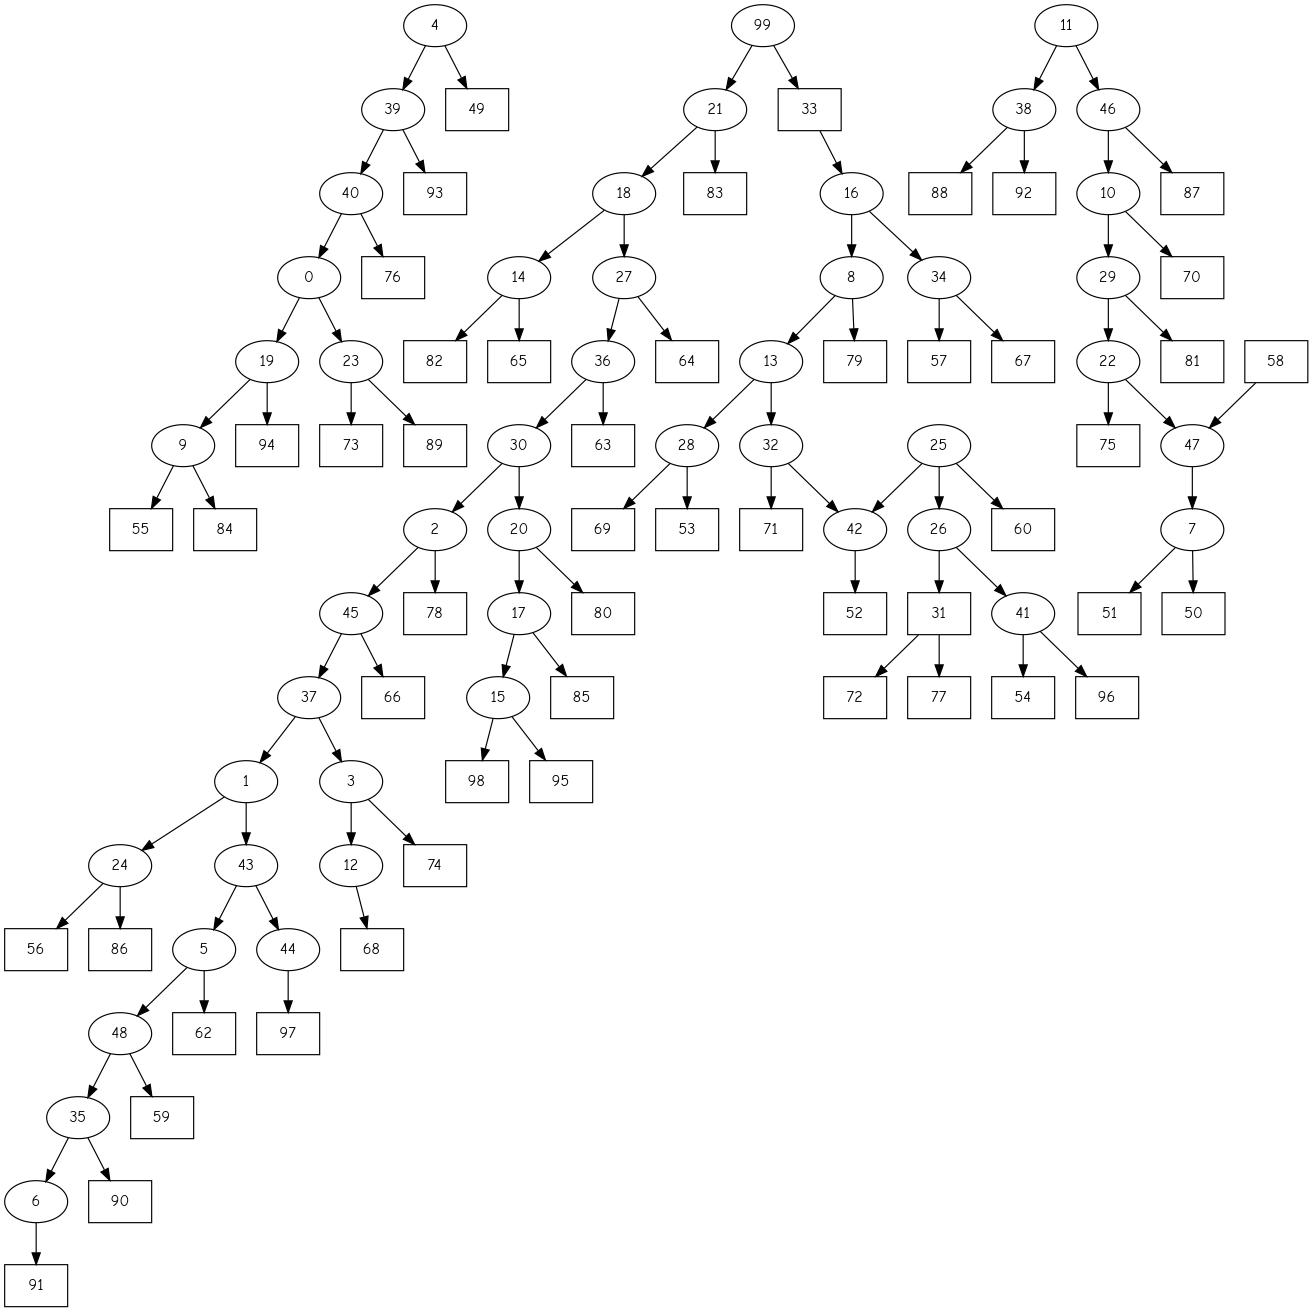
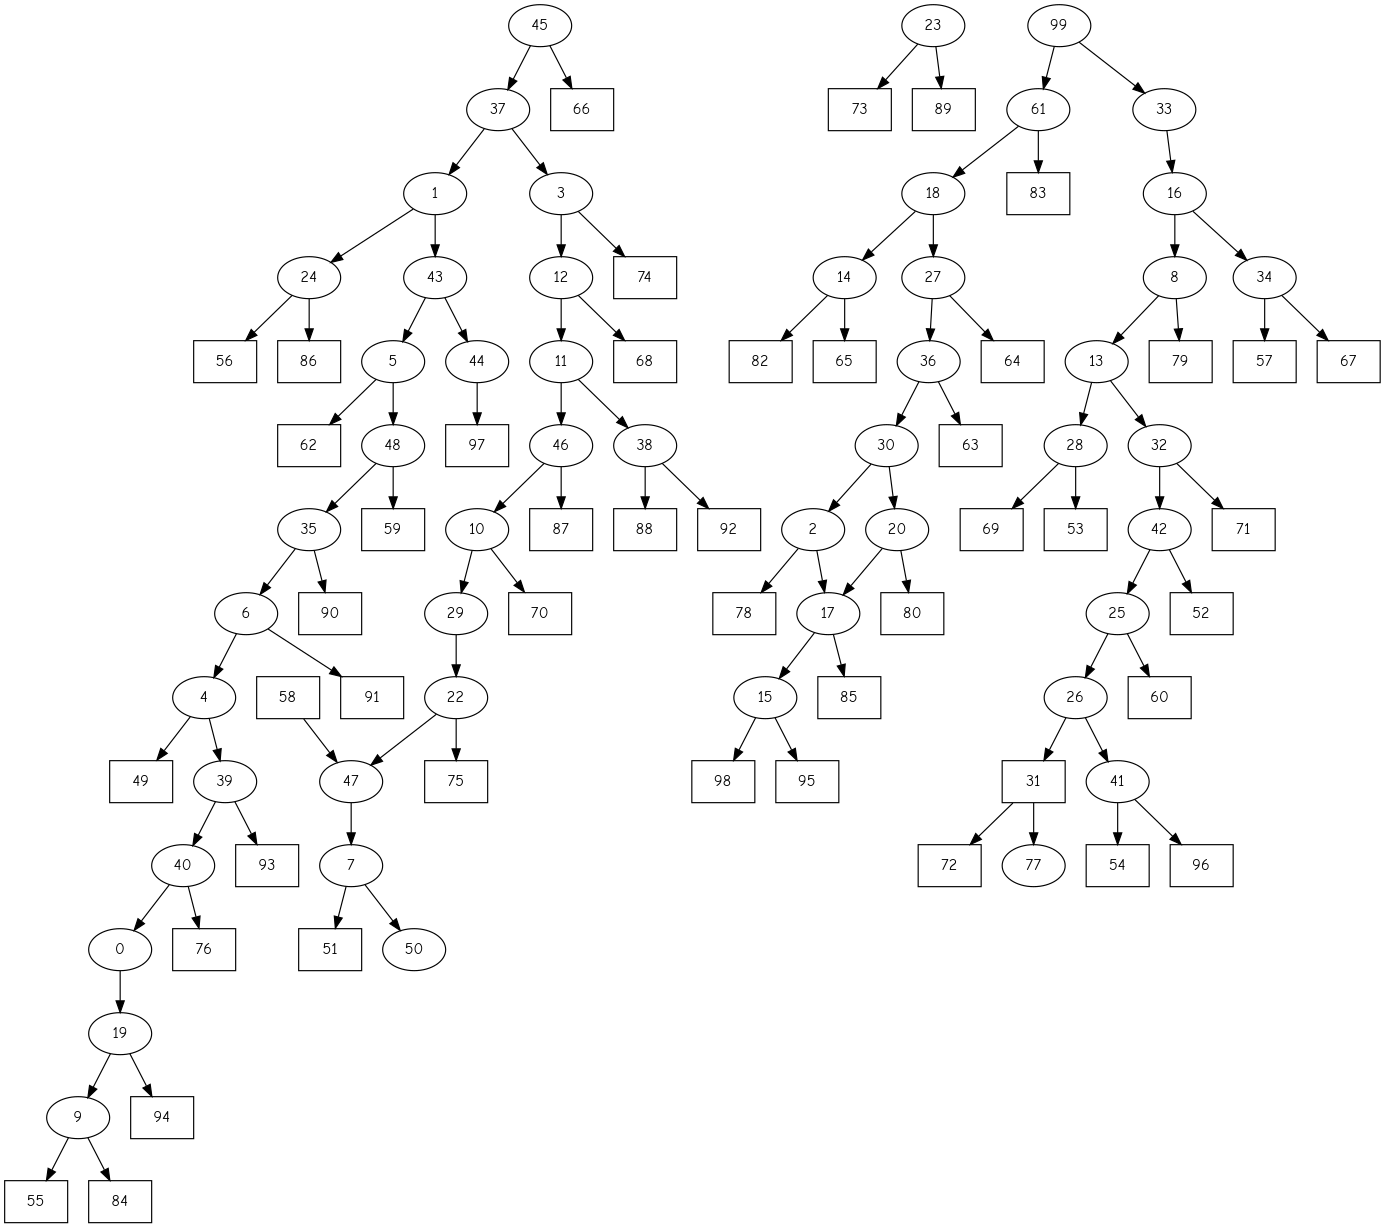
node "21": label "21" -> "61"
node "33": shape box -> ellipse
edge "0" -> "23": removed
edge "12" -> "11": added
node "81": removed
edge "25" -> "42": reversed
edge "2" -> "45": now "2" -> "17"
node "50": shape box -> ellipse
edge "6" -> "4": added
node "77": shape box -> ellipse
